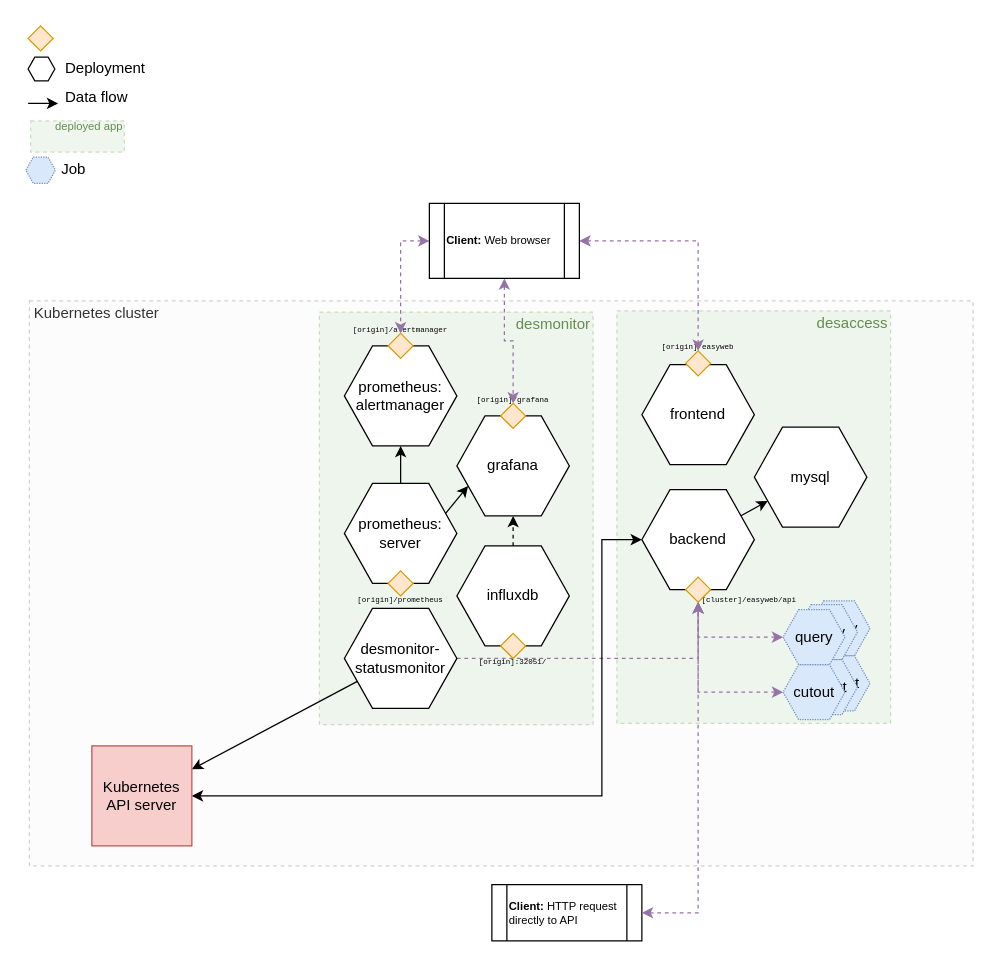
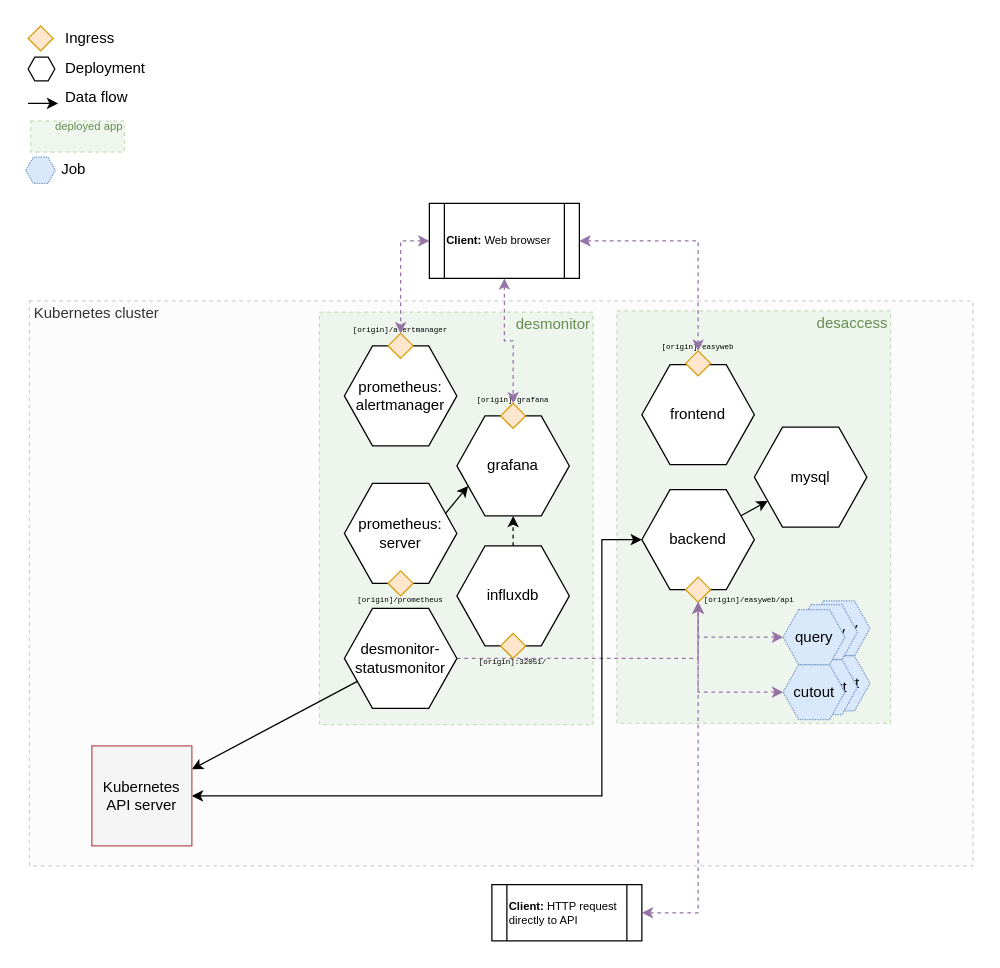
node "Ingress": added
edge "prometheus: server" -> "prometheus: alertmanager": removed
node "[cluster]/easyweb/api": label "[cluster]/easyweb/api" -> "[origin]/easyweb/api"
node "Kubernetes API server": fillcolor #f8cecc -> #f5f5f5
